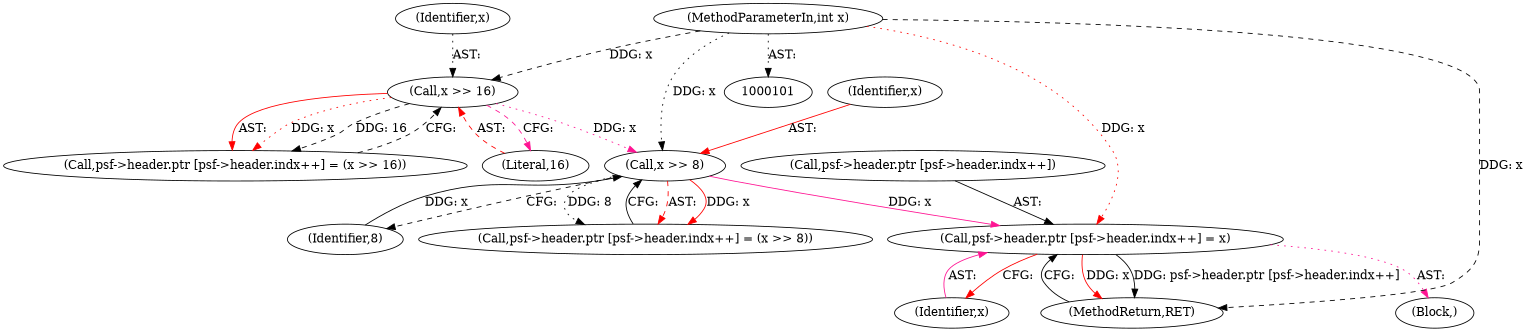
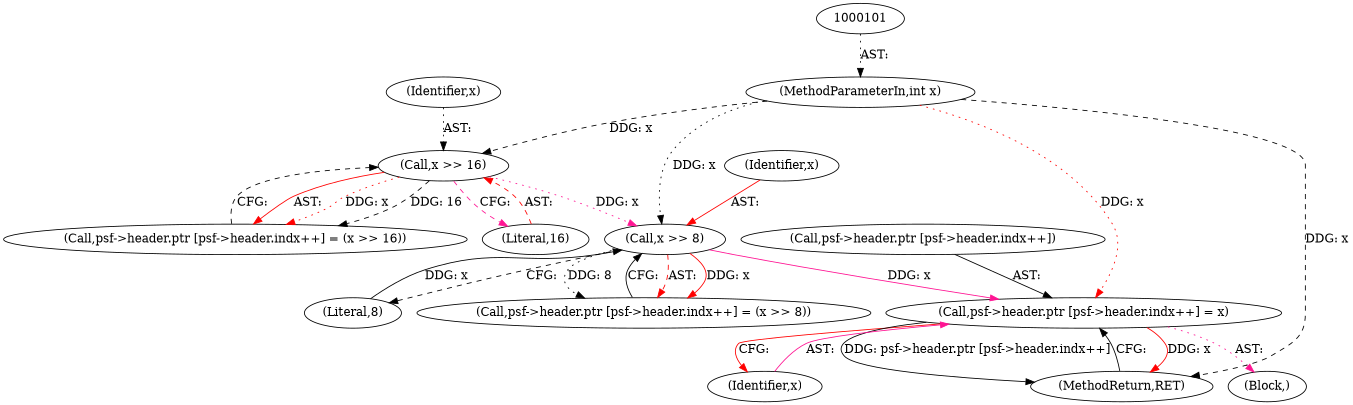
edge "(MethodParameterIn,int x)" -> "1000101": reversed
node "(Identifier,8)": label "(Identifier,8)" -> "(Literal,8)"
